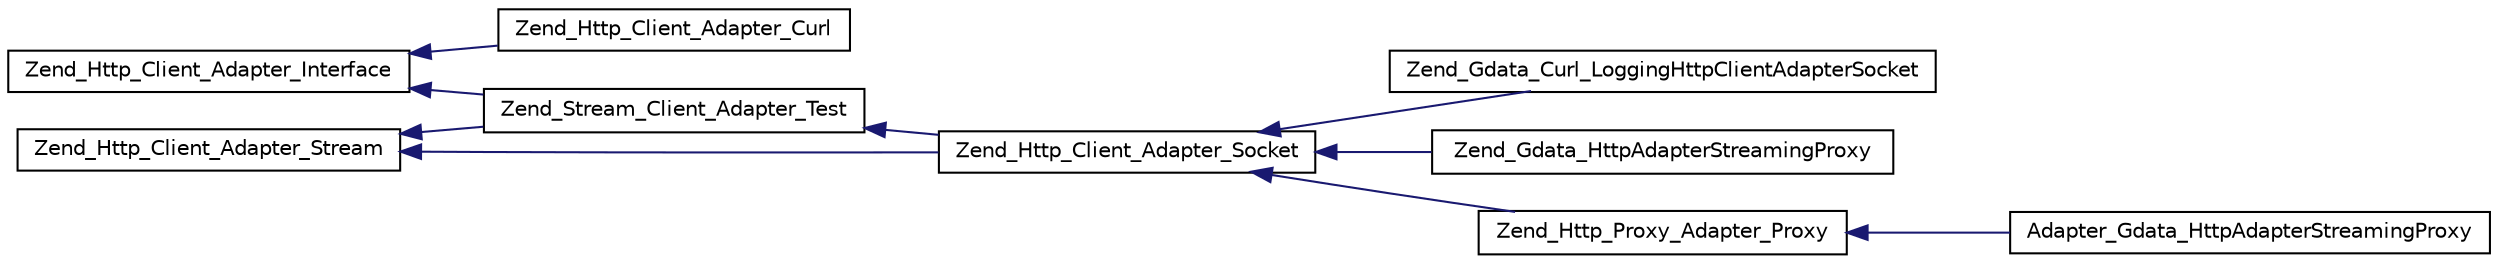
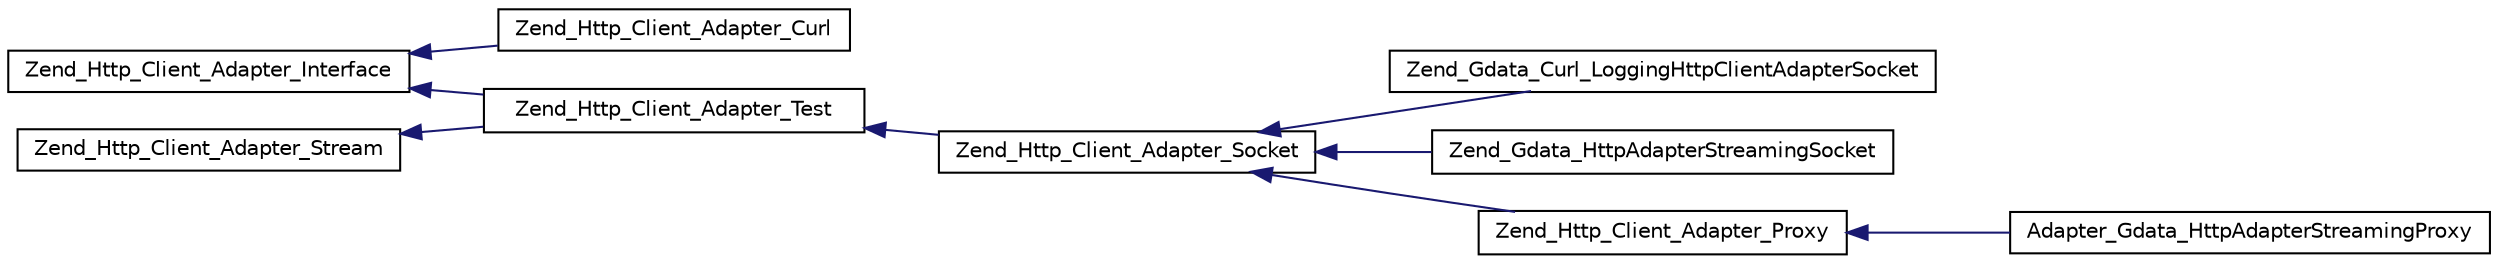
node "Zend_Stream_Client_Adapter_Test": label "Zend_Stream_Client_Adapter_Test" -> "Zend_Http_Client_Adapter_Test"
edge "Zend_Http_Client_Adapter_Socket" -> "Zend_Http_Client_Adapter_Stream": removed
node "Zend_Gdata_HttpAdapterStreamingProxy": label "Zend_Gdata_HttpAdapterStreamingProxy" -> "Zend_Gdata_HttpAdapterStreamingSocket"
node "Zend_Http_Proxy_Adapter_Proxy": label "Zend_Http_Proxy_Adapter_Proxy" -> "Zend_Http_Client_Adapter_Proxy"
